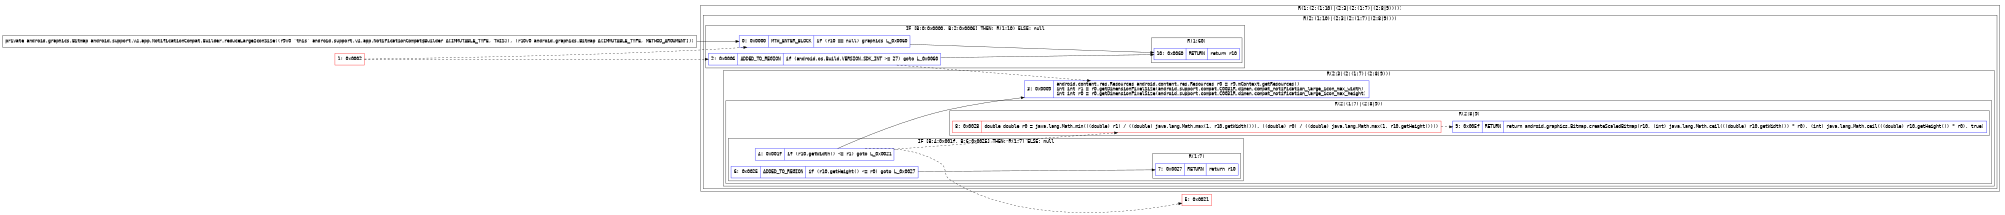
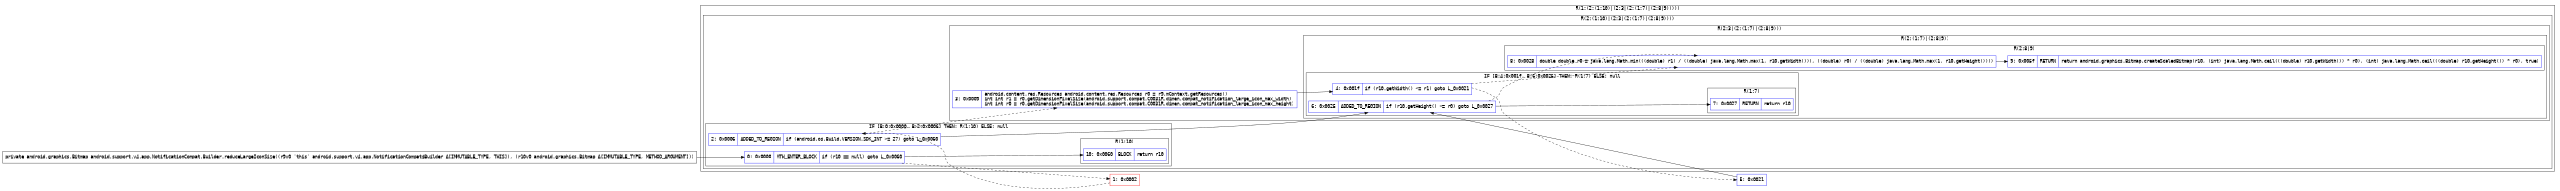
node "0: 0x0000": text "if (r10 == null) graphics L_0x0060" -> "if (r10 == null) goto L_0x0060"
cluster "R(1:60)": label "R(1:60)" -> "R(1:10)"
node "10: 0x0060": text "RETURN" -> "BLOCK"
edge "1: 0x0002" -> "0: 0x0000": reversed
edge "2: 0x0006" -> "10: 0x0060": now "2: 0x0006" -> "6: 0x0025"
edge "6: 0x0025" -> "8: 0x0028": added
edge "4: 0x001f" -> "3: 0x0009": reversed
node "8: 0x0028": color red -> blue
edge "8: 0x0028" -> "9: 0x005f": style dashed -> solid
edge "5: 0x0021" -> "6: 0x0025": added
node "5: 0x0021": color red -> blue
